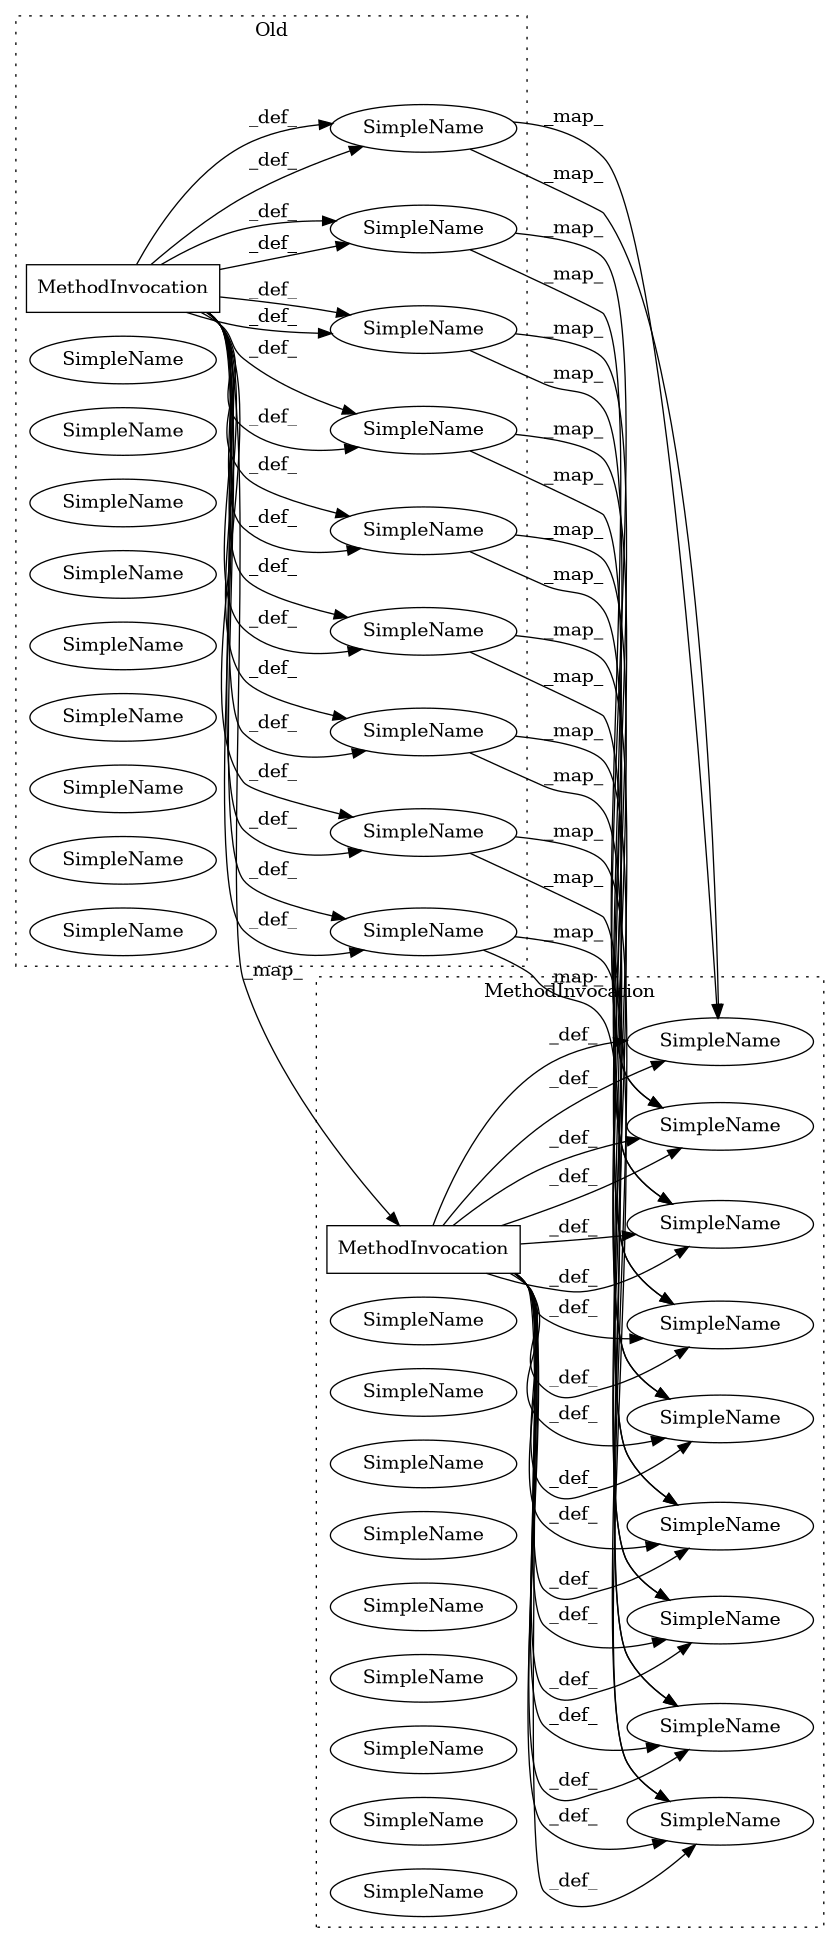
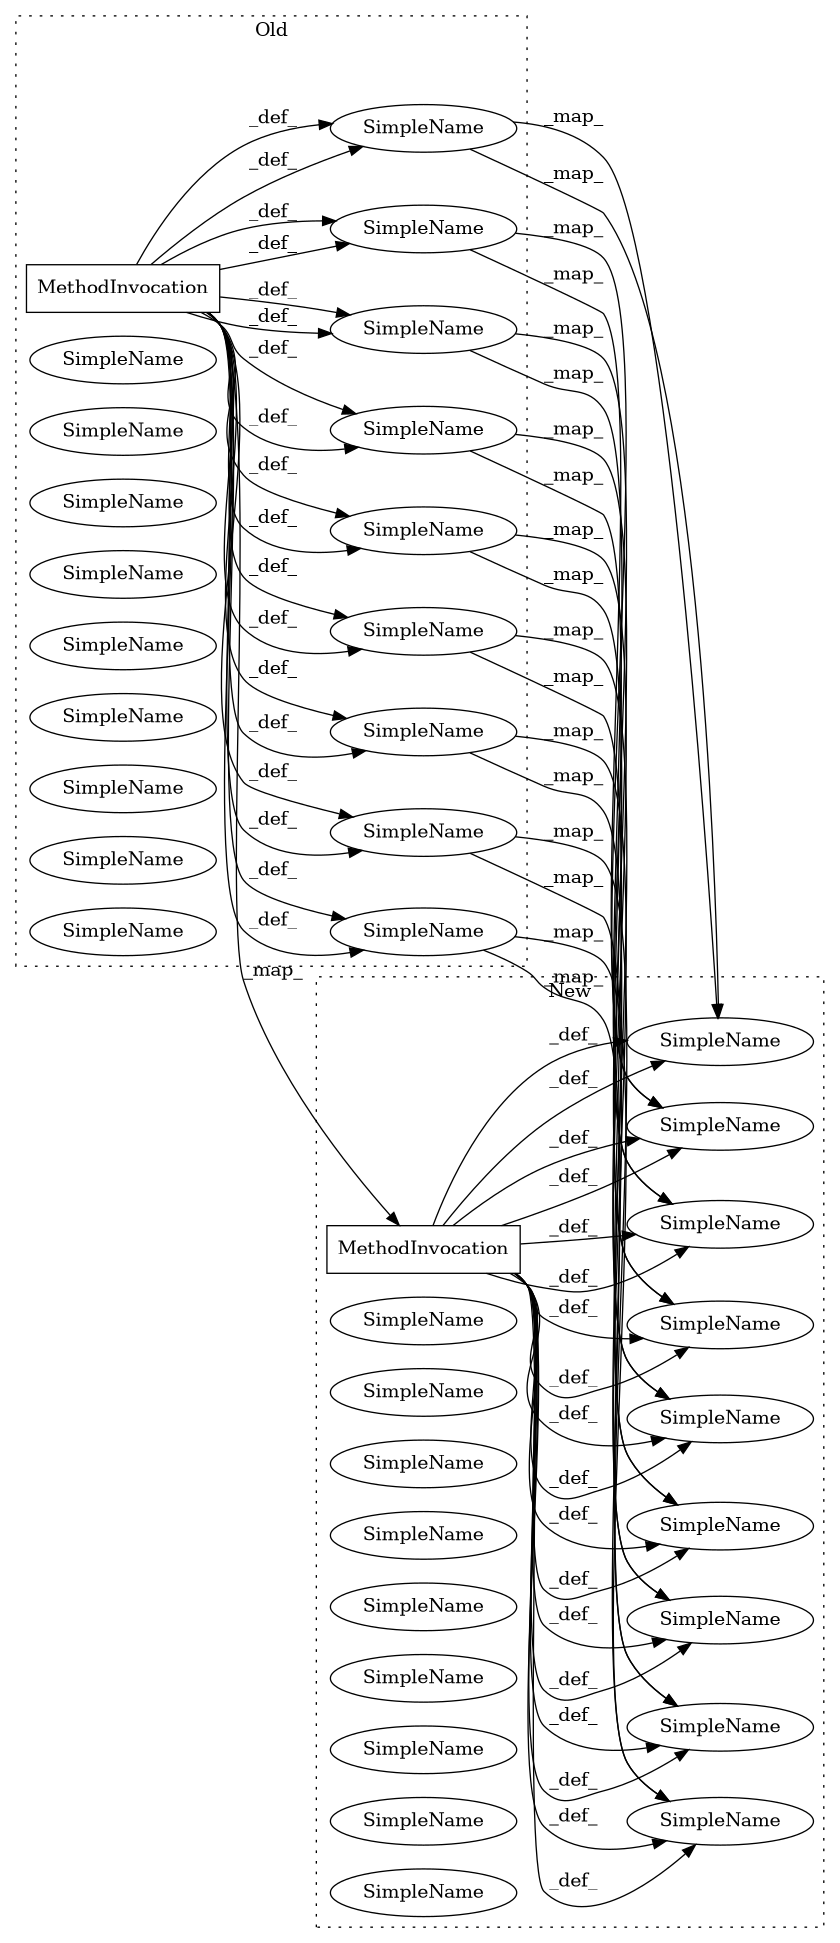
cluster "MethodInvocation": label "MethodInvocation" -> "New"
